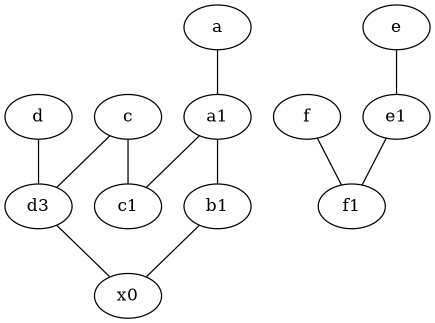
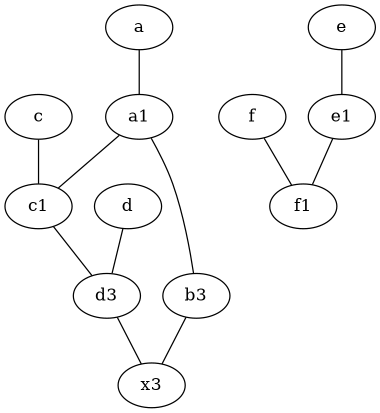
edge "c" -- "d3": now "c1" -- "d3"
node "b1": label "b1" -> "b3"
node "x0": label "x0" -> "x3"
